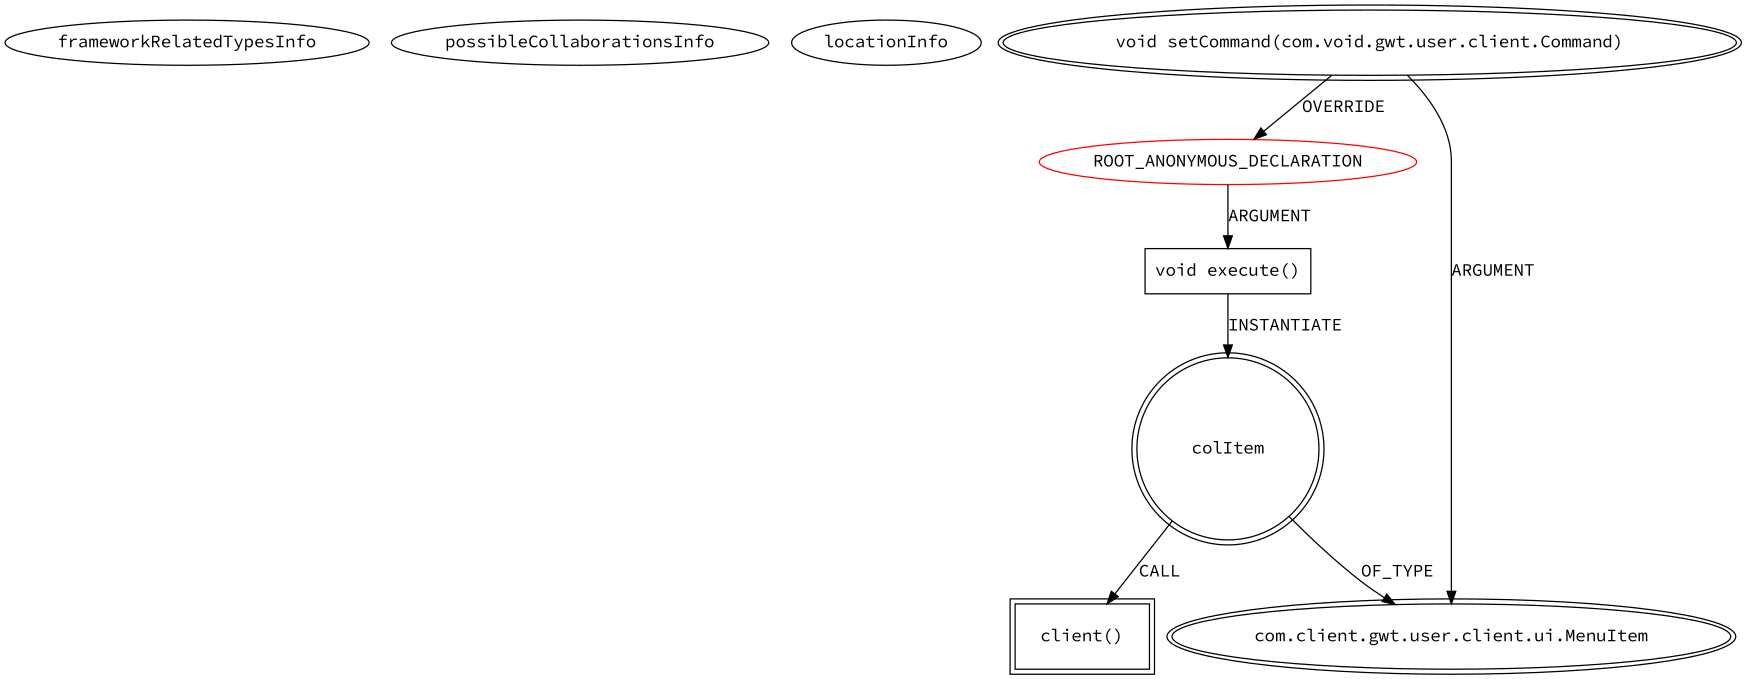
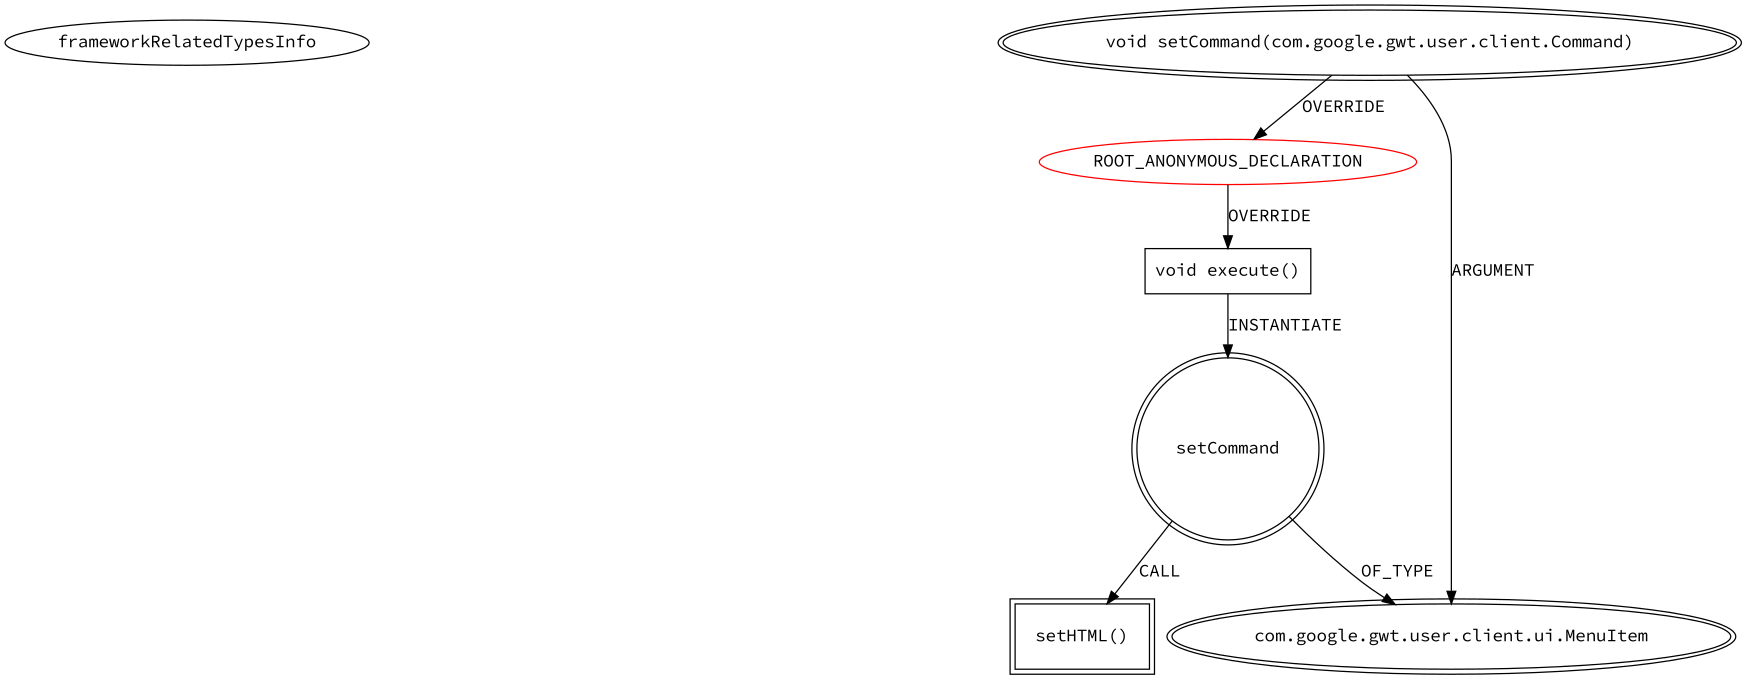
node "possibleCollaborationsInfo": removed
node "locationInfo": removed
node "void setCommand(com.void.gwt.user.client.Command)": label "void setCommand(com.void.gwt.user.client.Command)" -> "void setCommand(com.google.gwt.user.client.Command)"
edge "ROOT_ANONYMOUS_DECLARATION" -> "void execute()": label "ARGUMENT" -> "OVERRIDE"
node "colItem": label "colItem" -> "setCommand"
node "client()": label "client()" -> "setHTML()"
node "com.client.gwt.user.client.ui.MenuItem": label "com.client.gwt.user.client.ui.MenuItem" -> "com.google.gwt.user.client.ui.MenuItem"
